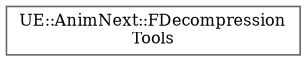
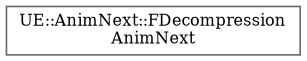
node "UE::AnimNext::FDecompression Tools": label "UE::AnimNext::FDecompression Tools" -> "UE::AnimNext::FDecompression AnimNext"
